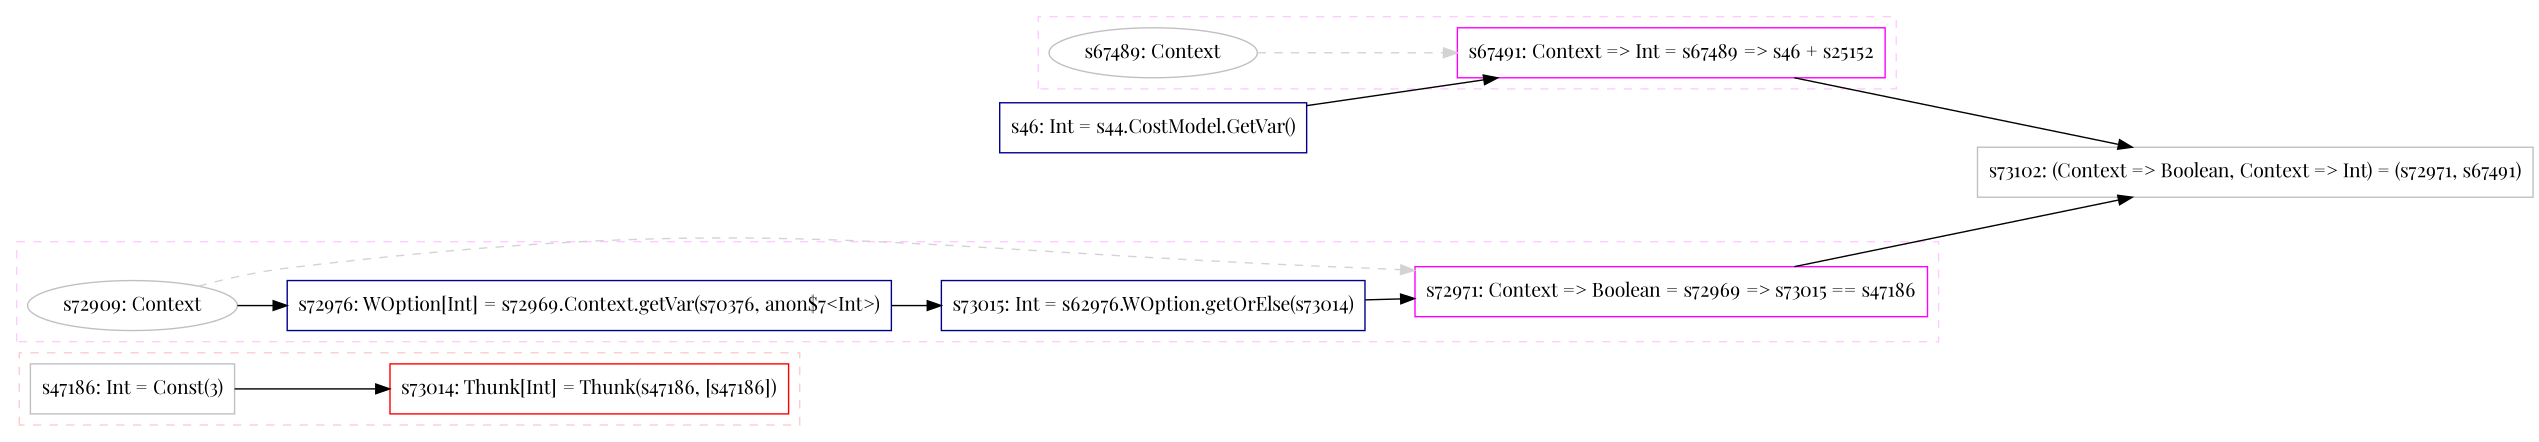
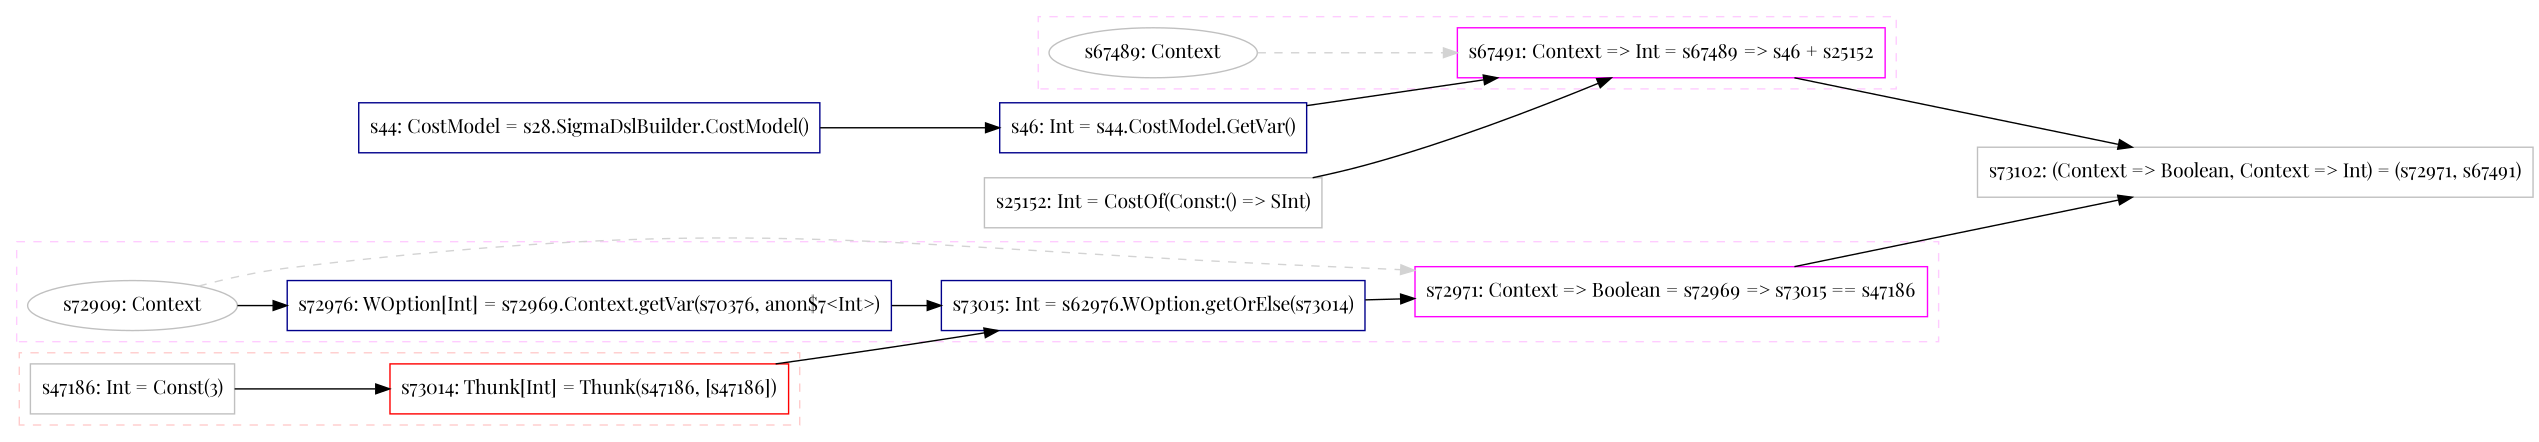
node "s44: CostModel = s28.SigmaDslBuilder.CostModel()": added
node "s25152: Int = CostOf(Const:() => SInt)": added
edge "s73014: Thunk[Int] = Thunk(s47186, [s47186])" -> "s73015: Int = s62976.WOption.getOrElse(s73014)": added
